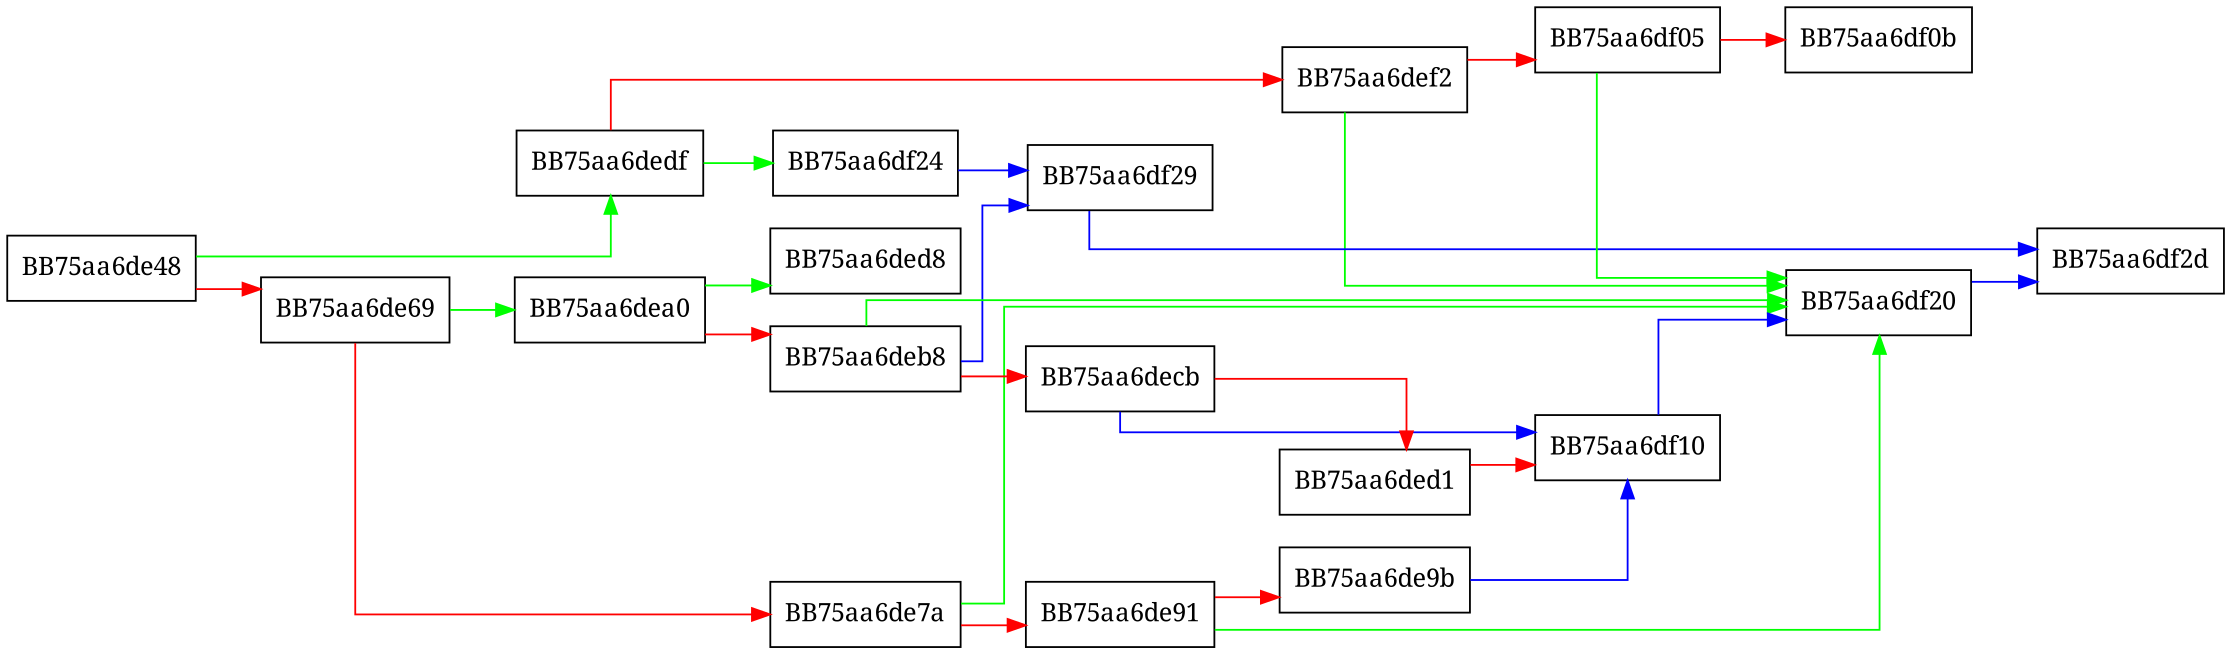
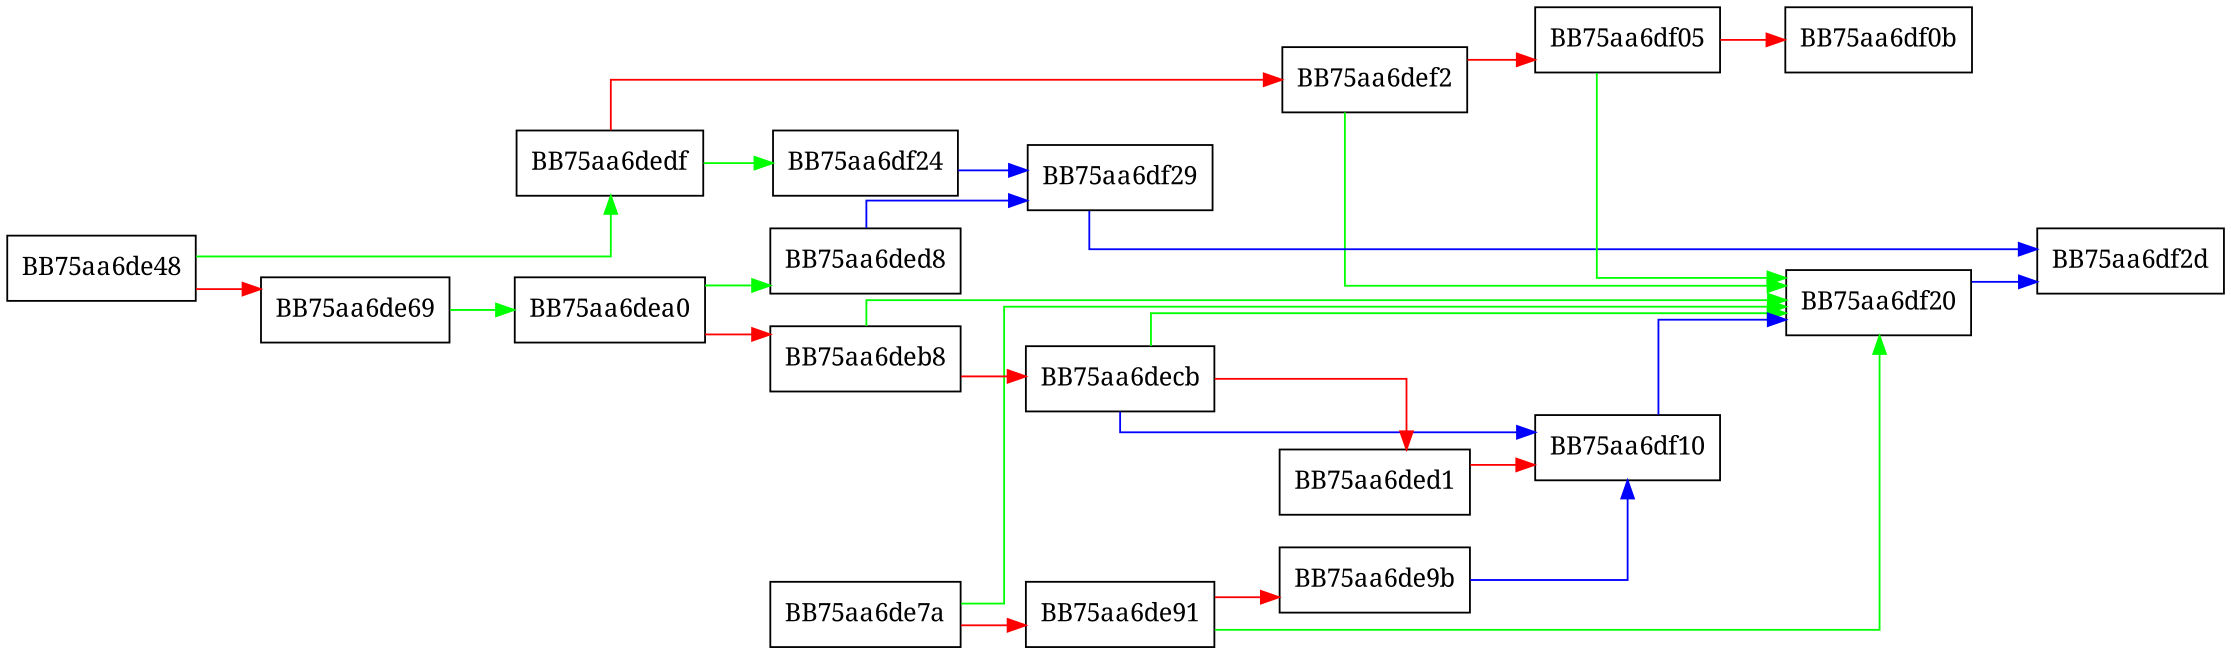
edge "BB75aa6deb8" -> "BB75aa6df29": now "BB75aa6ded8" -> "BB75aa6df29"
edge "BB75aa6decb" -> "BB75aa6df20": added
edge "BB75aa6de69" -> "BB75aa6de7a": removed
